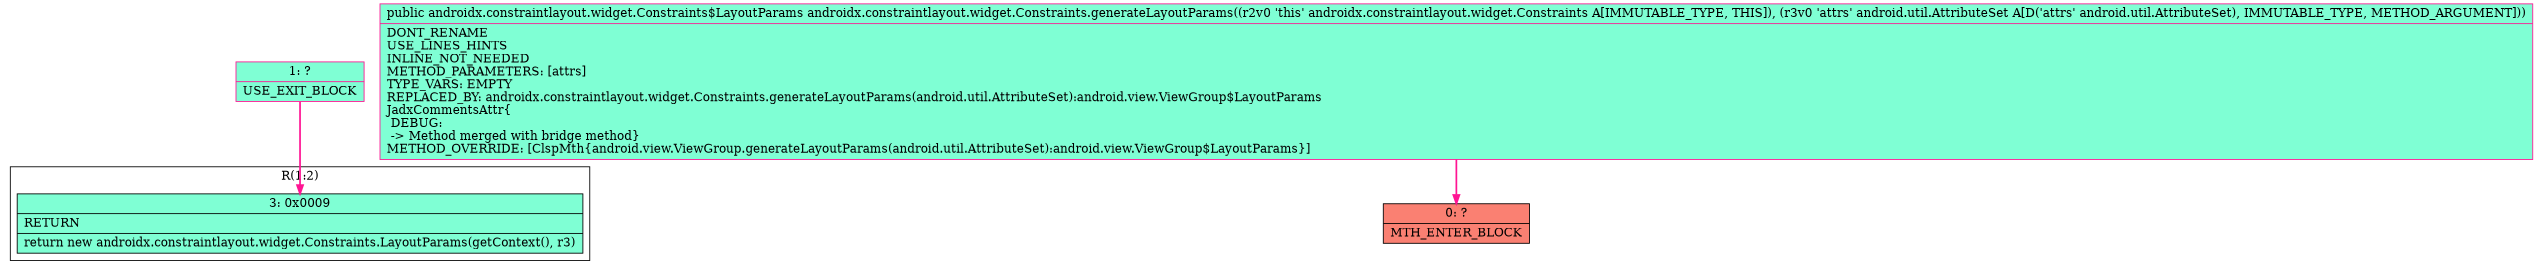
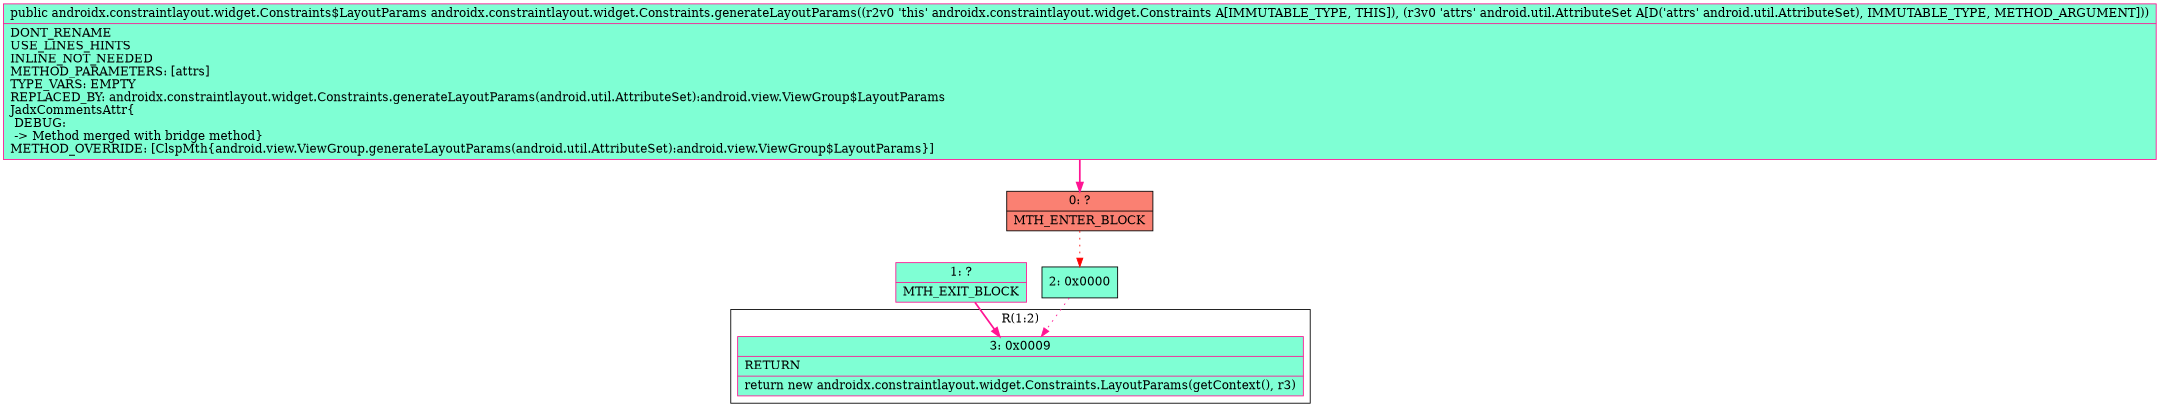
node "1: ?": text "USE_EXIT_BLOCK" -> "MTH_EXIT_BLOCK"
node "3: 0x0009": color black -> deeppink
node "2: 0x0000": added
